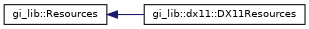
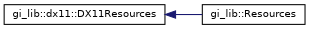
edge "gi_lib::dx11::DX11Resources" -> "gi_lib::Resources": reversed
